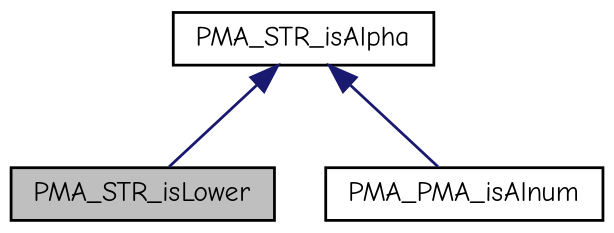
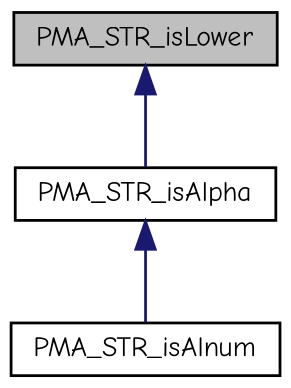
edge "PMA_STR_isLower" -> "PMA_STR_isAlpha": reversed
node "PMA_PMA_isAlnum": label "PMA_PMA_isAlnum" -> "PMA_STR_isAlnum"
